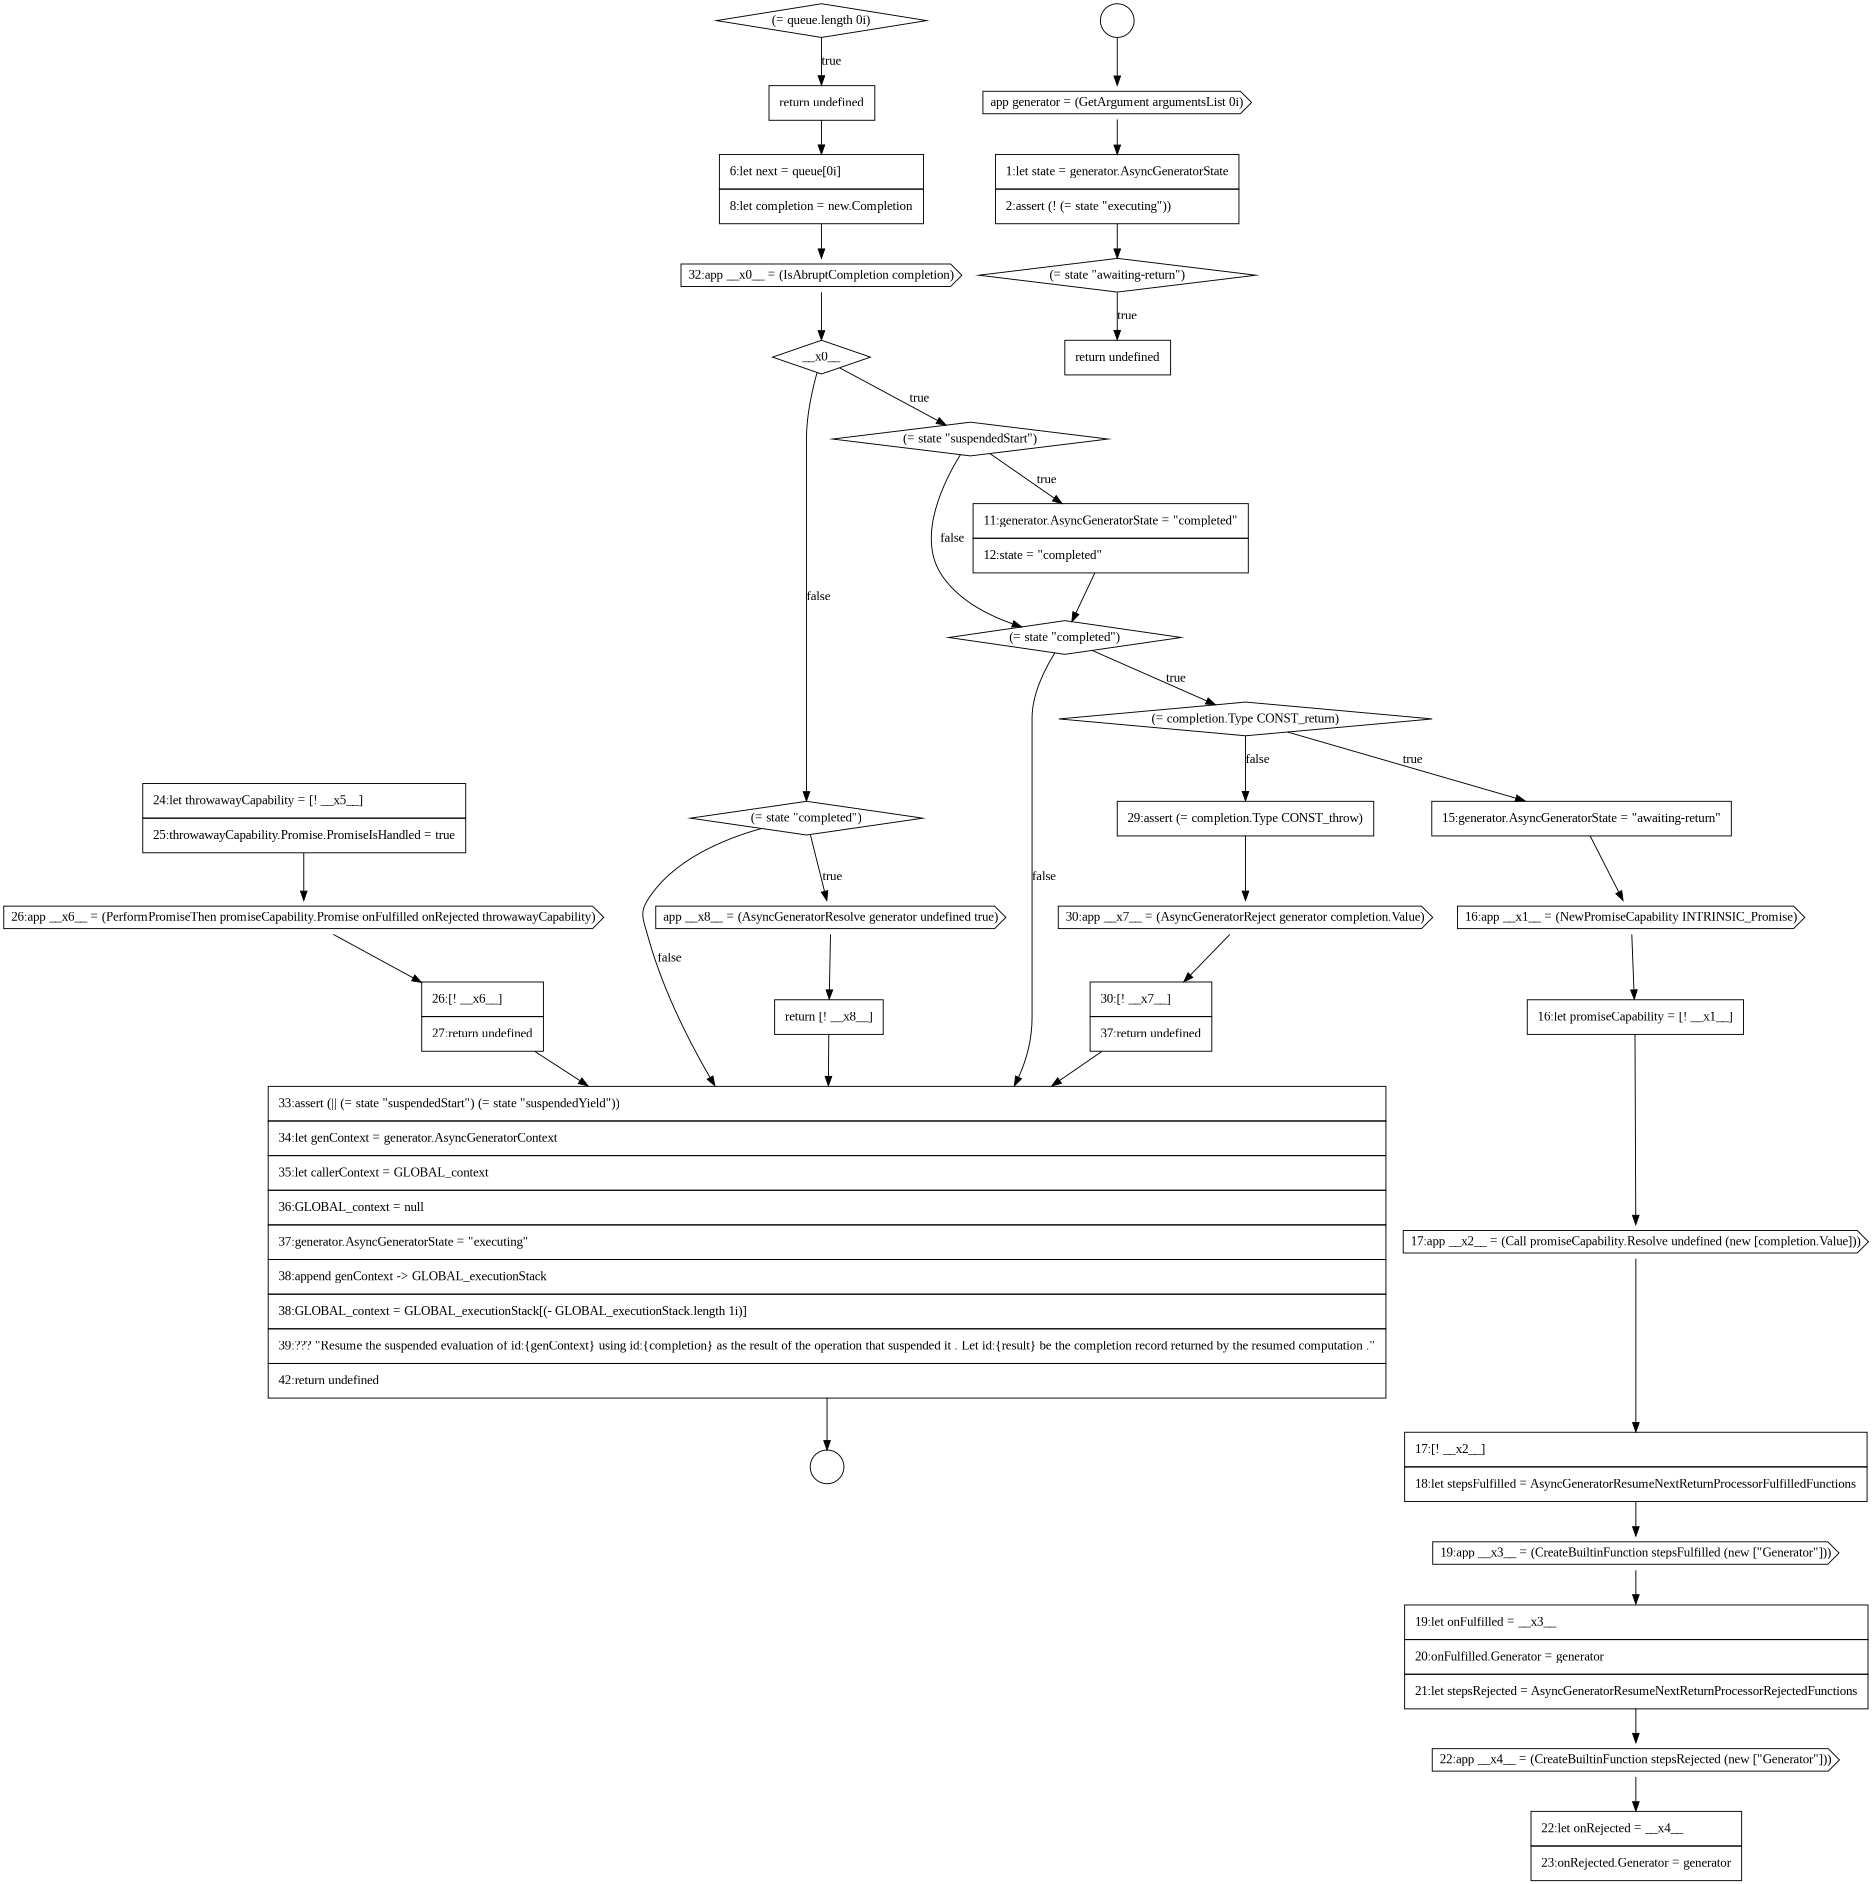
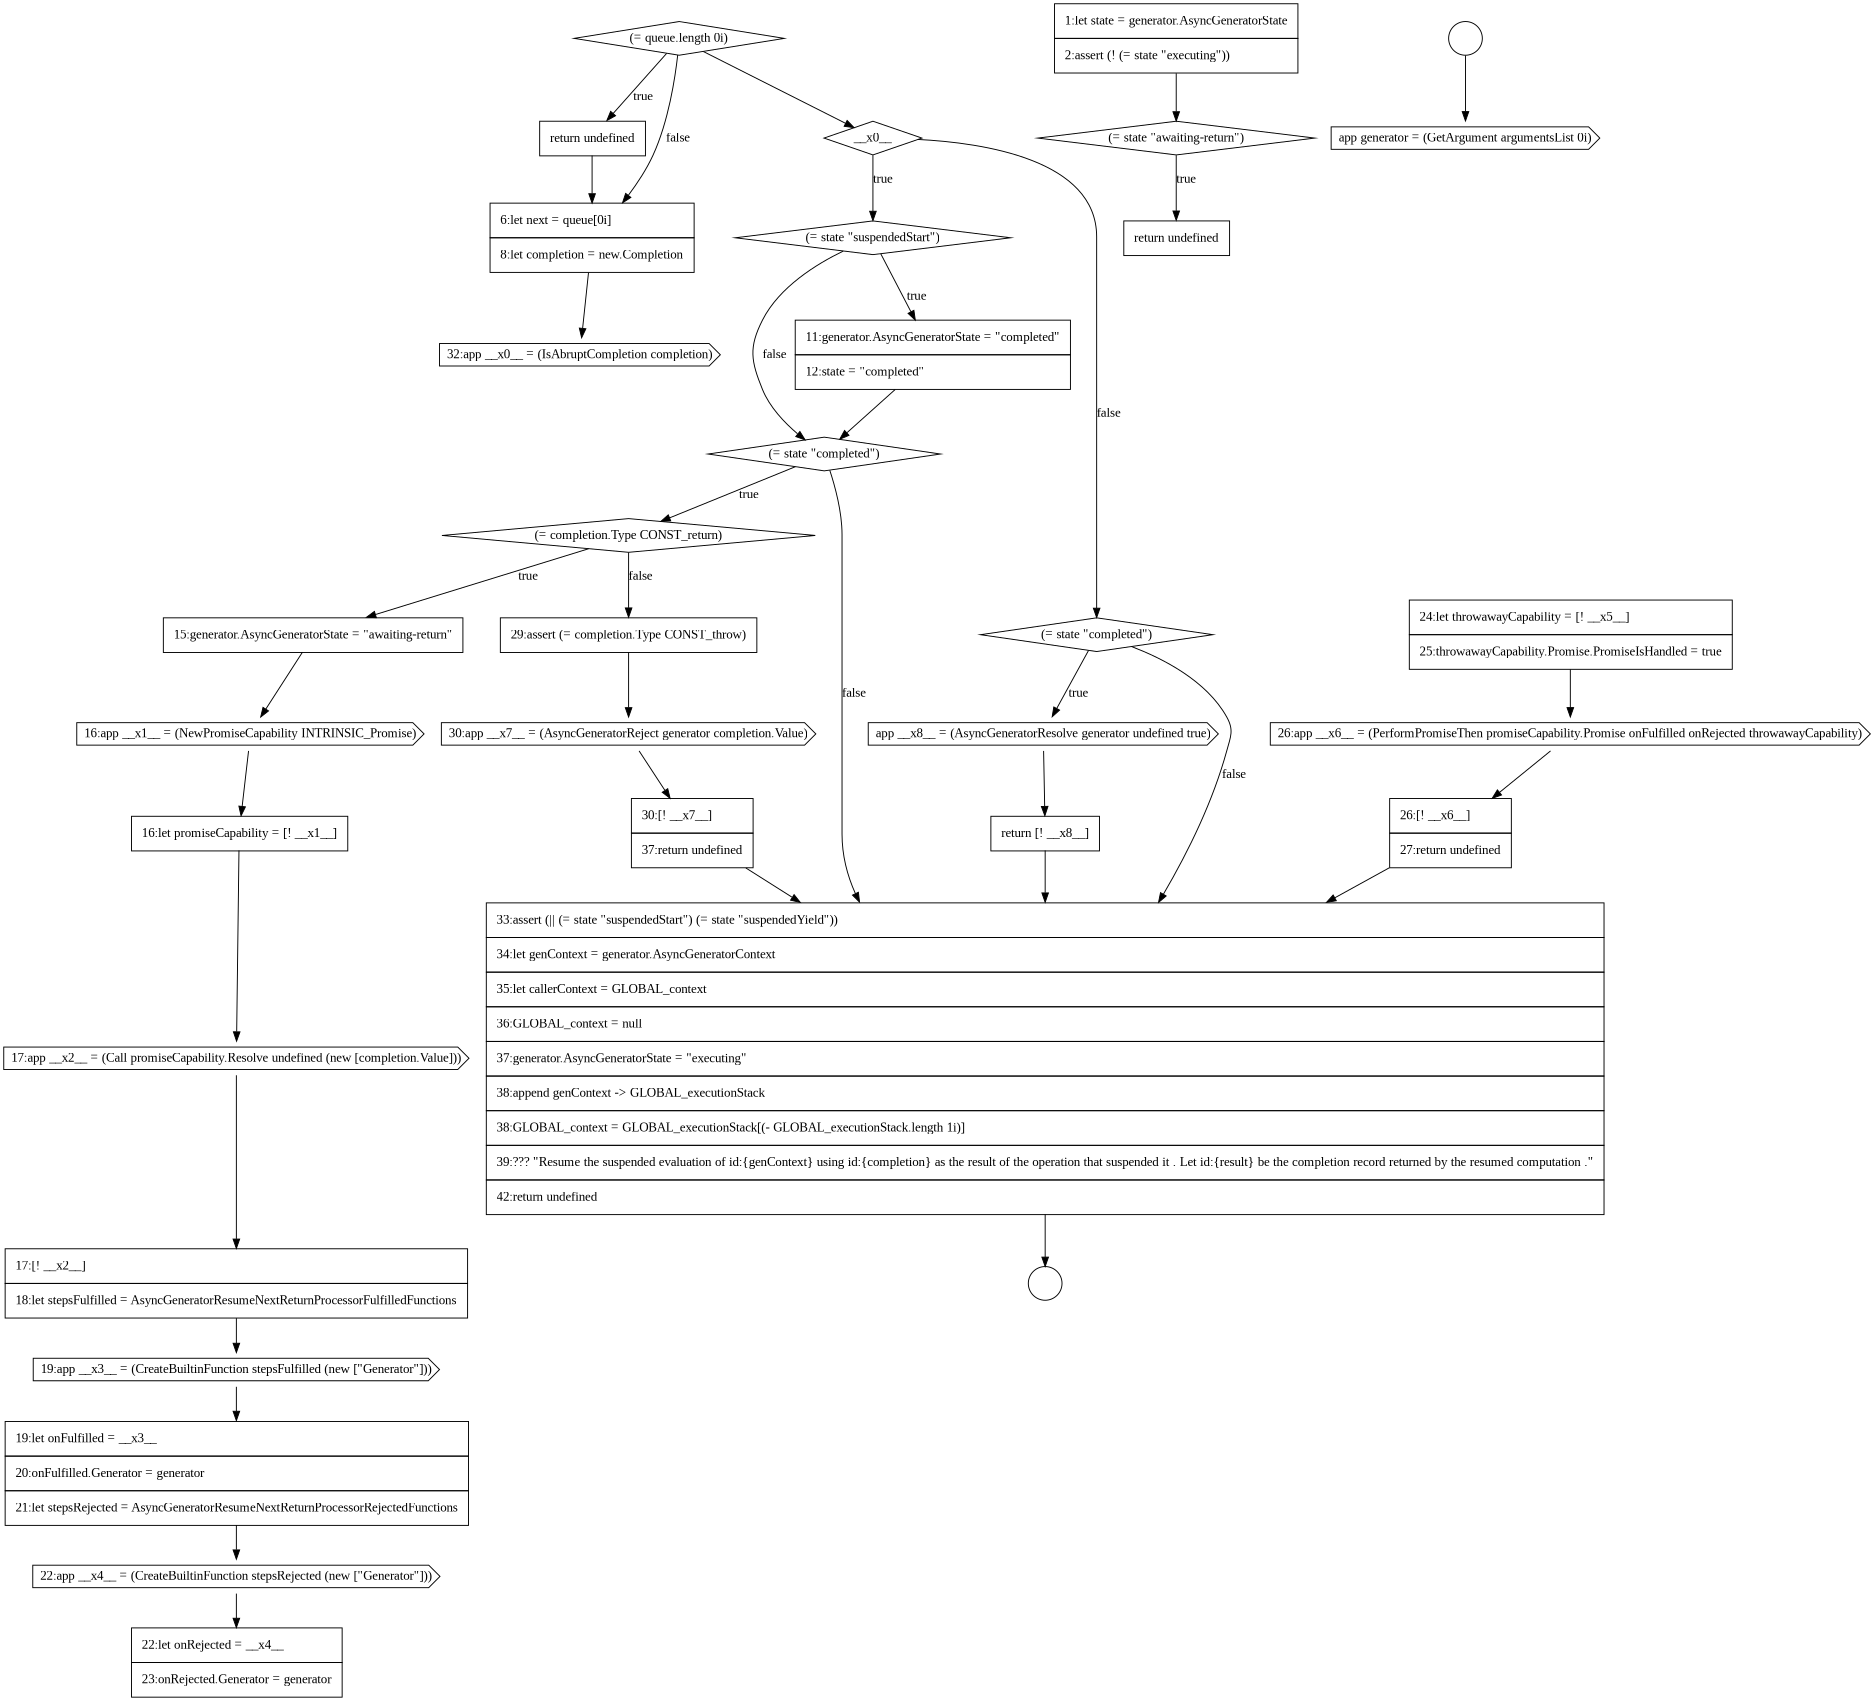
edge "(= queue.length 0i)" -> "6:let next = queue[0i]": added, label "false"
edge "app generator = (GetArgument argumentsList 0i)" -> "1:let state = generator.AsyncGeneratorState": removed
edge "32:app __x0__ = (IsAbruptCompletion completion)" -> "__x0__": now "(= queue.length 0i)" -> "__x0__"
